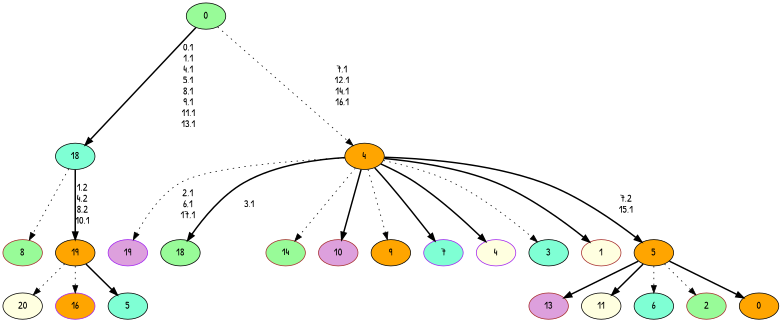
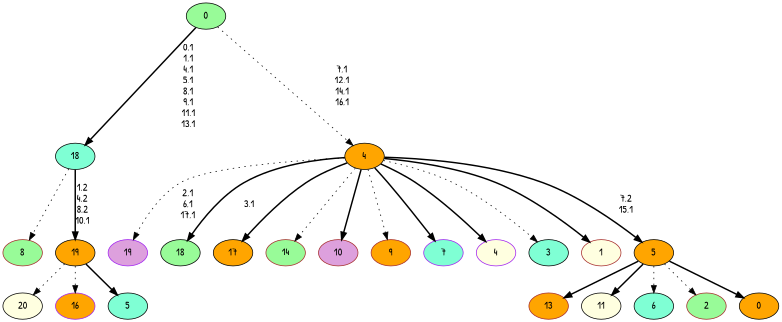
node "17": added
node "9": color black -> brown
node "13": fillcolor plum -> orange
